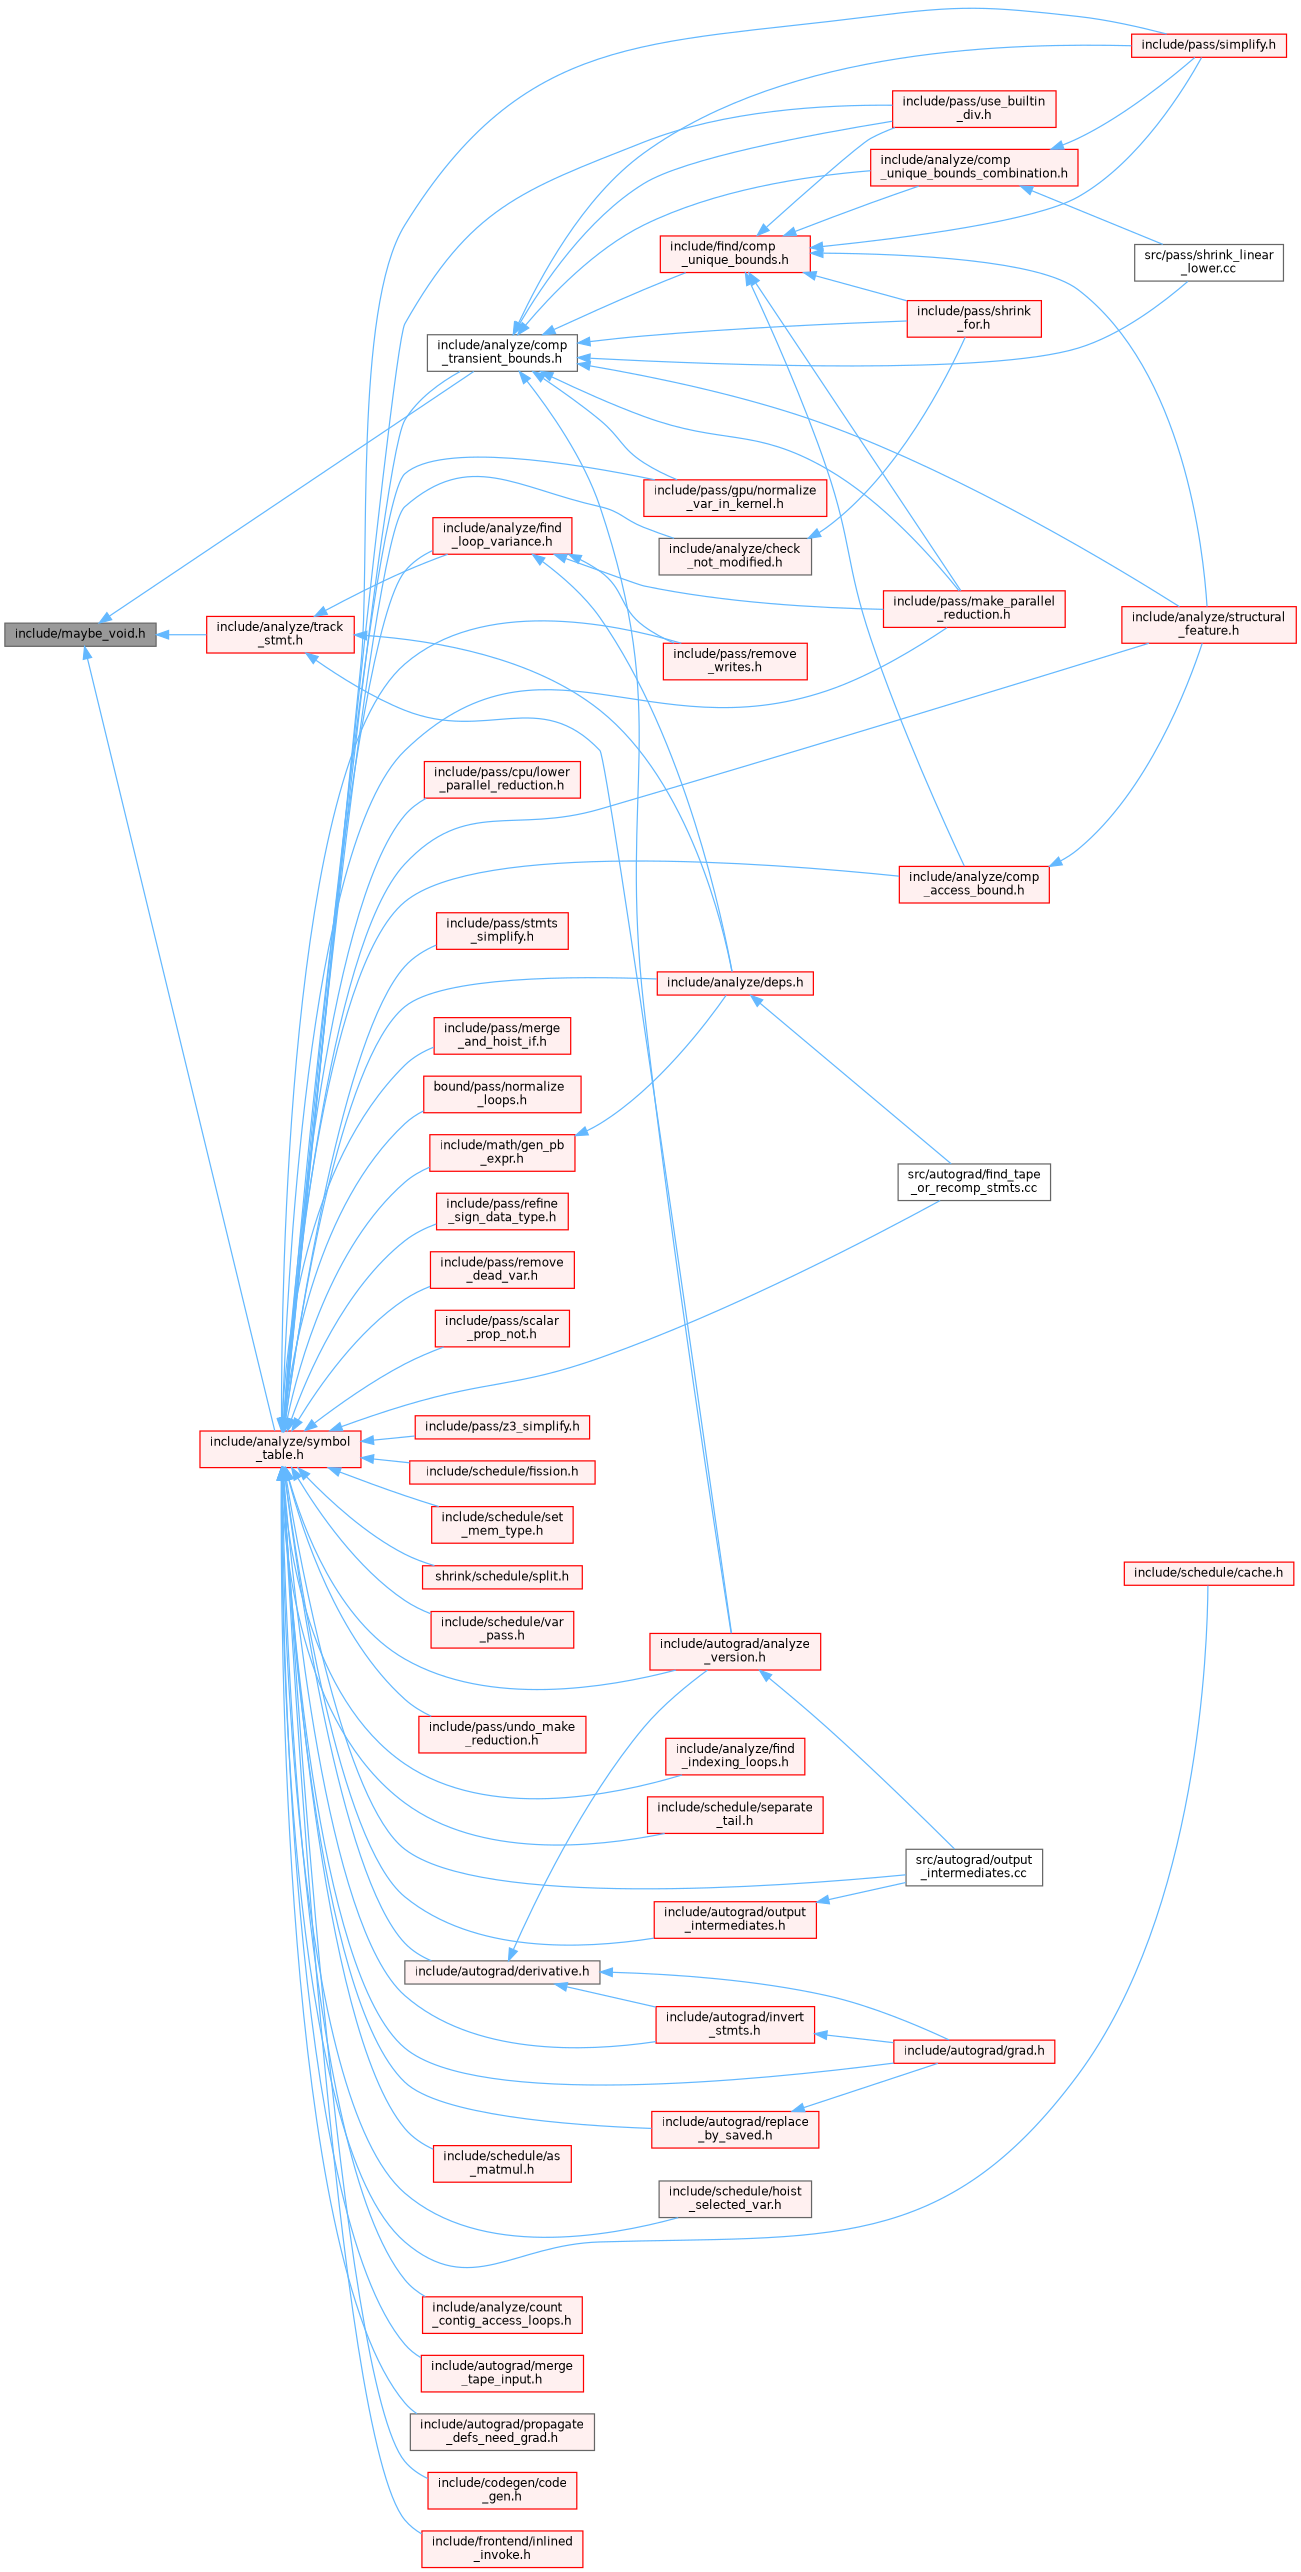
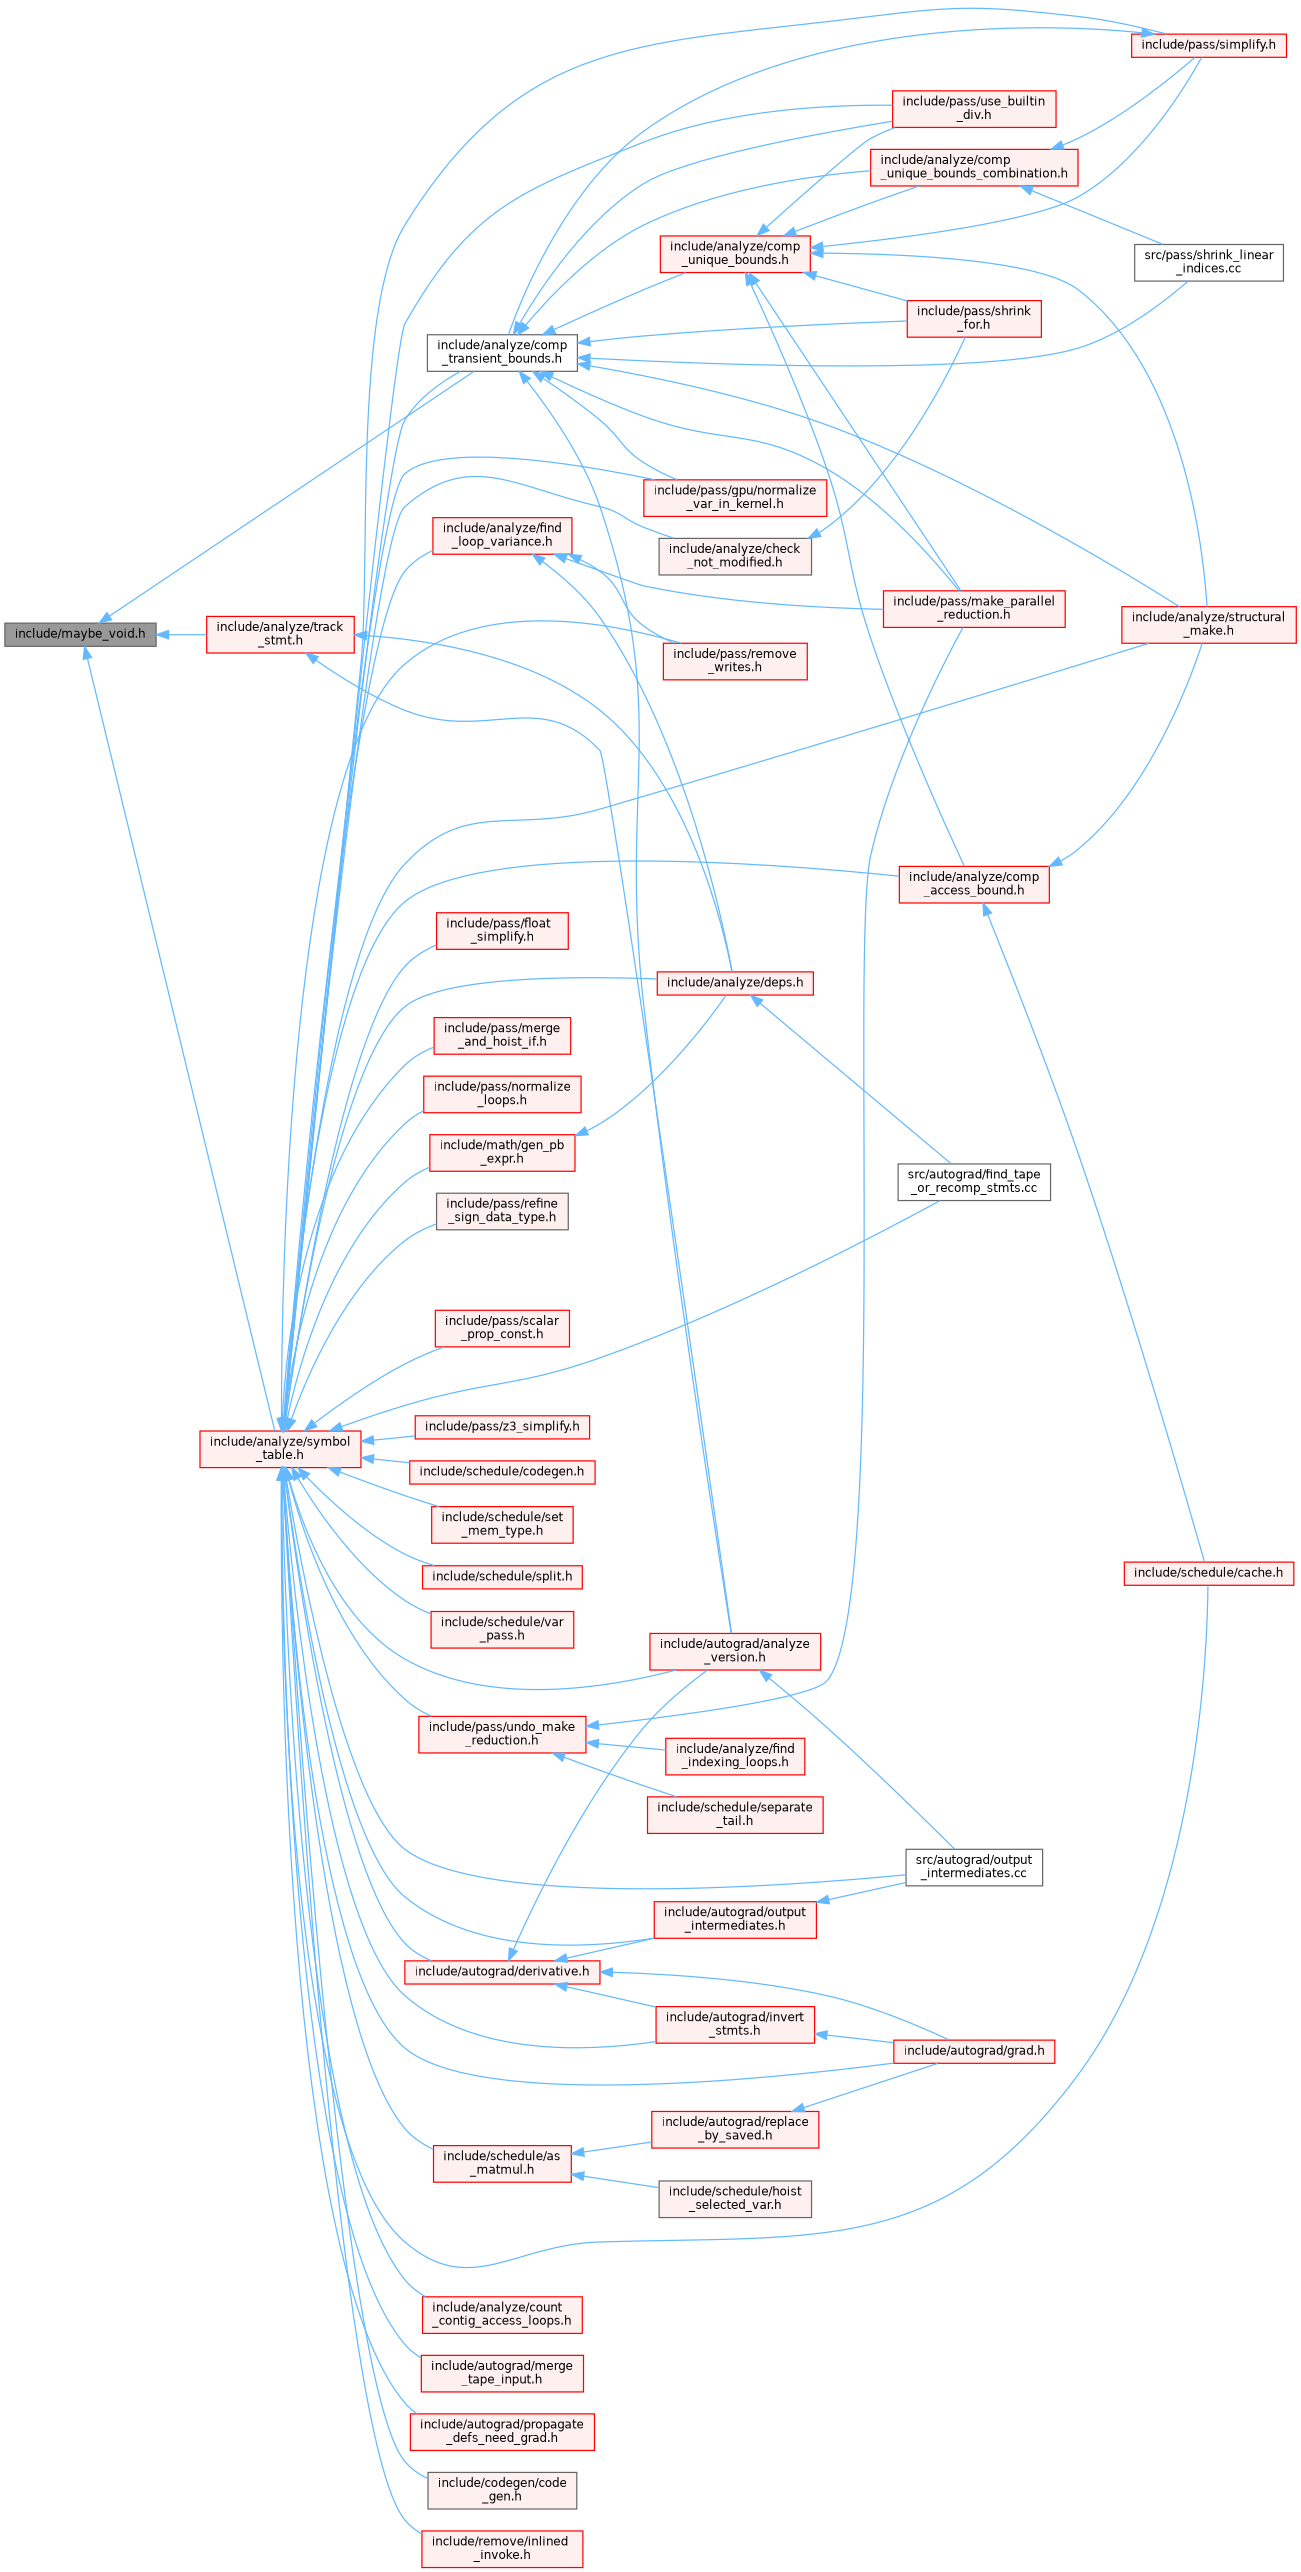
edge "include/pass/simplify.h" -> "include/analyze/comp _transient_bounds.h": reversed
node "include/find/comp _unique_bounds.h": label "include/find/comp _unique_bounds.h" -> "include/analyze/comp _unique_bounds.h"
node "src/pass/shrink_linear _lower.cc": label "src/pass/shrink_linear _lower.cc" -> "src/pass/shrink_linear _indices.cc"
edge "include/analyze/find _loop_variance.h" -> "include/analyze/track _stmt.h": removed
node "include/analyze/structural _feature.h": label "include/analyze/structural _feature.h" -> "include/analyze/structural _make.h"
node "include/pass/cpu/lower _parallel_reduction.h": removed
edge "include/pass/make_parallel _reduction.h" -> "include/analyze/symbol _table.h": now "include/pass/make_parallel _reduction.h" -> "include/pass/undo_make _reduction.h"
node "include/pass/stmts _simplify.h": label "include/pass/stmts _simplify.h" -> "include/pass/float _simplify.h"
node "bound/pass/normalize _loops.h": label "bound/pass/normalize _loops.h" -> "include/pass/normalize _loops.h"
node "include/pass/refine _sign_data_type.h": color red -> grey40
edge "include/schedule/cache.h" -> "include/analyze/comp _access_bound.h": added
node "include/pass/remove _dead_var.h": removed
node "include/pass/scalar _prop_not.h": label "include/pass/scalar _prop_not.h" -> "include/pass/scalar _prop_const.h"
node "include/schedule/fission.h": label "include/schedule/fission.h" -> "include/schedule/codegen.h"
node "shrink/schedule/split.h": label "shrink/schedule/split.h" -> "include/schedule/split.h"
edge "include/analyze/find _indexing_loops.h" -> "include/analyze/symbol _table.h": now "include/analyze/find _indexing_loops.h" -> "include/pass/undo_make _reduction.h"
edge "include/schedule/separate _tail.h" -> "include/analyze/symbol _table.h": now "include/schedule/separate _tail.h" -> "include/pass/undo_make _reduction.h"
edge "include/autograd/output _intermediates.h" -> "include/autograd/derivative.h": added
node "include/autograd/derivative.h": color grey40 -> red
edge "include/autograd/replace _by_saved.h" -> "include/analyze/symbol _table.h": now "include/autograd/replace _by_saved.h" -> "include/schedule/as _matmul.h"
edge "include/schedule/hoist _selected_var.h" -> "include/analyze/symbol _table.h": now "include/schedule/hoist _selected_var.h" -> "include/schedule/as _matmul.h"
node "include/autograd/propagate _defs_need_grad.h": color grey40 -> red
node "include/codegen/code _gen.h": color red -> grey40
node "include/frontend/inlined _invoke.h": label "include/frontend/inlined _invoke.h" -> "include/remove/inlined _invoke.h"
